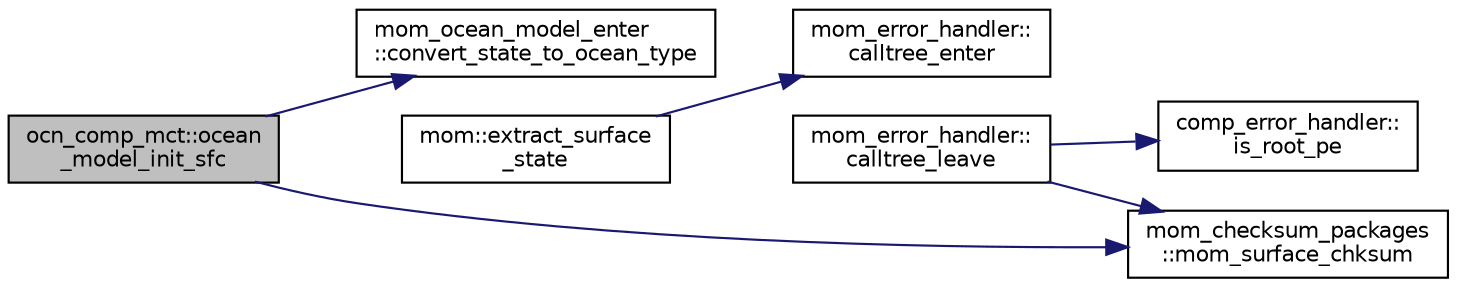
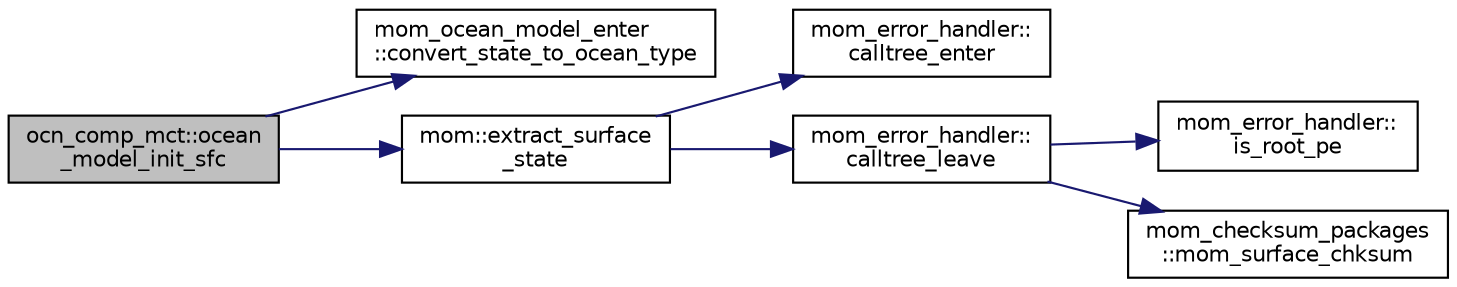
node "comp_error_handler:: is_root_pe": label "comp_error_handler:: is_root_pe" -> "mom_error_handler:: is_root_pe"
edge "mom::extract_surface _state" -> "mom_error_handler:: calltree_leave": added
edge "ocn_comp_mct::ocean _model_init_sfc" -> "mom_checksum_packages ::mom_surface_chksum": now "ocn_comp_mct::ocean _model_init_sfc" -> "mom::extract_surface _state"
